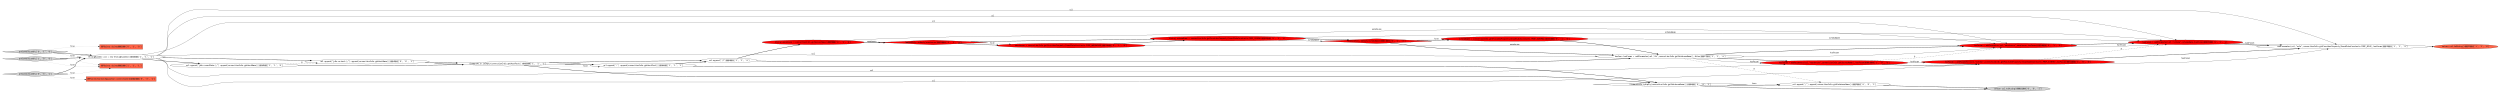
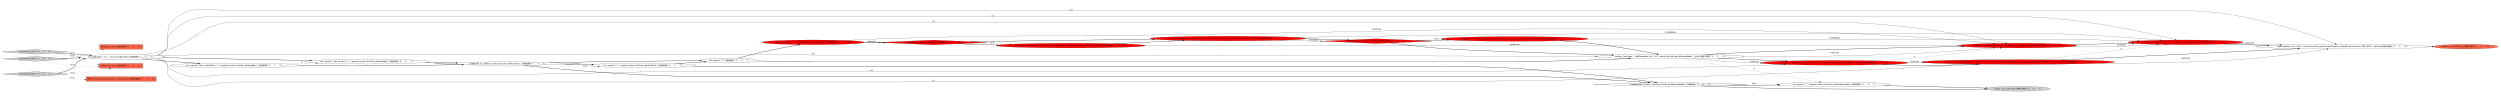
edge "getConnectionURL['0', '1', '0']" -> "DBPDriver driver@@@2@@@['0', '1', '0']": now "getConnectionURL['1', '0', '0']" -> "DBPDriver driver@@@2@@@['0', '1', '0']"
